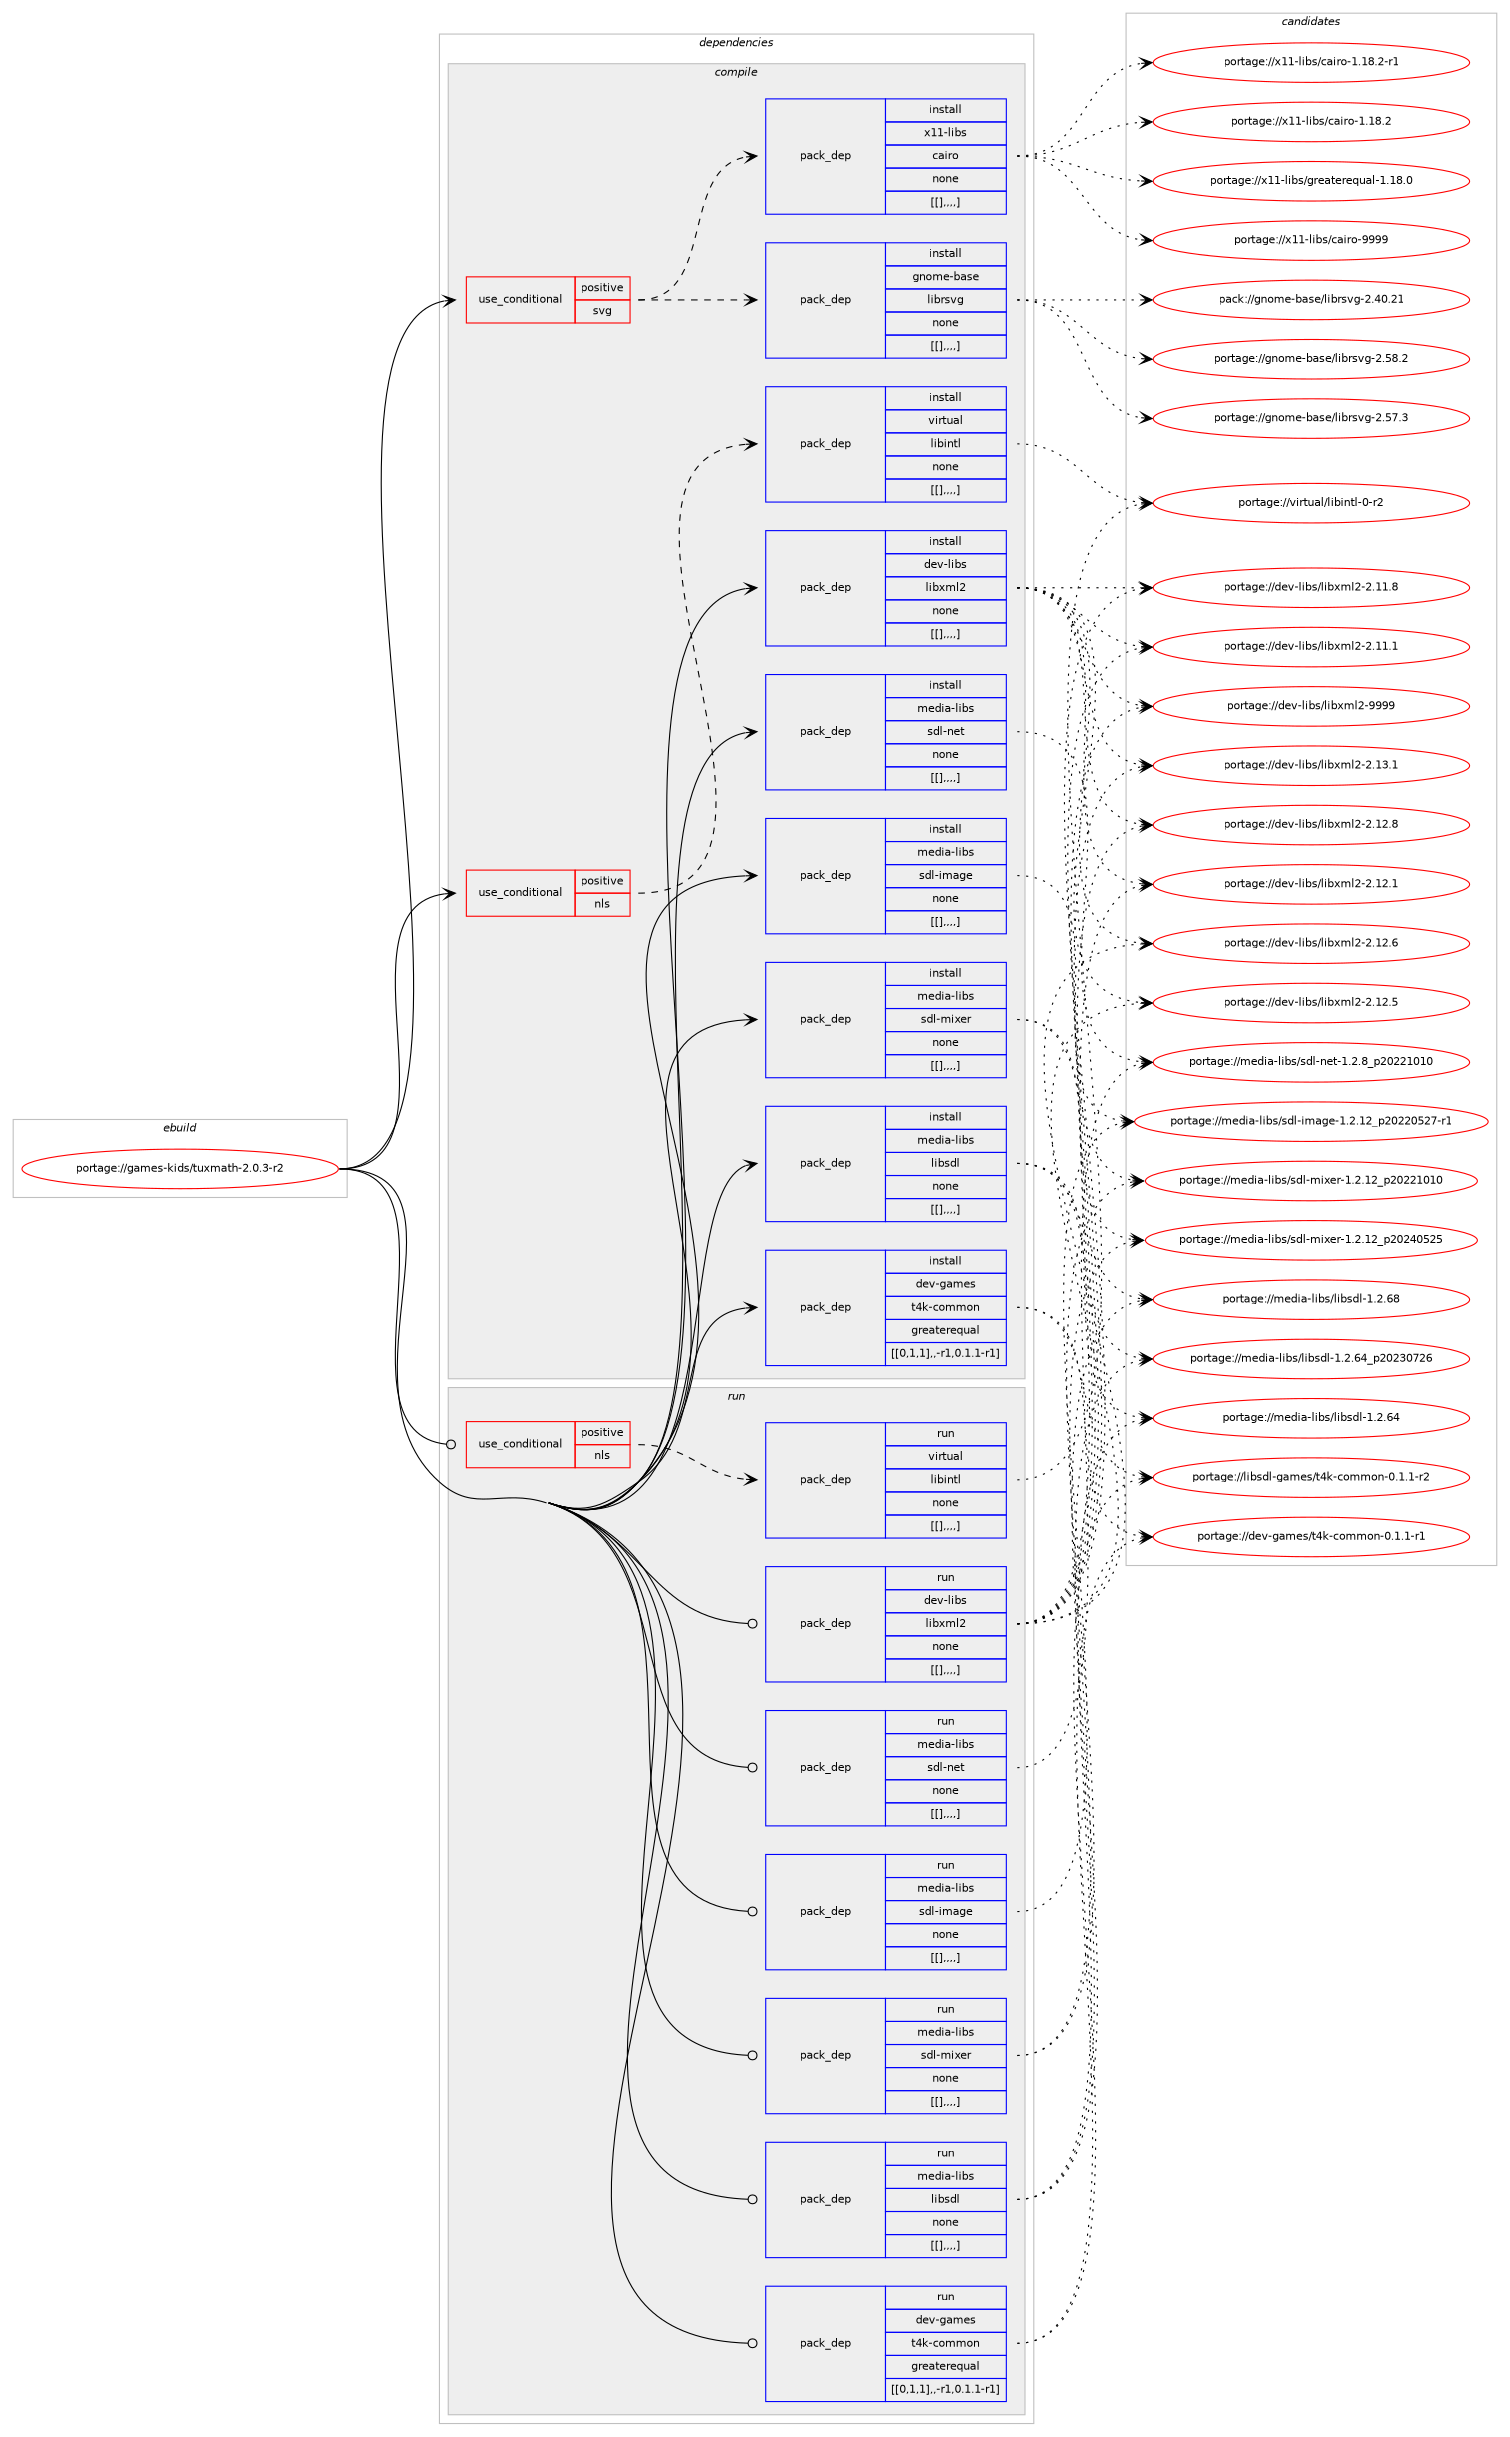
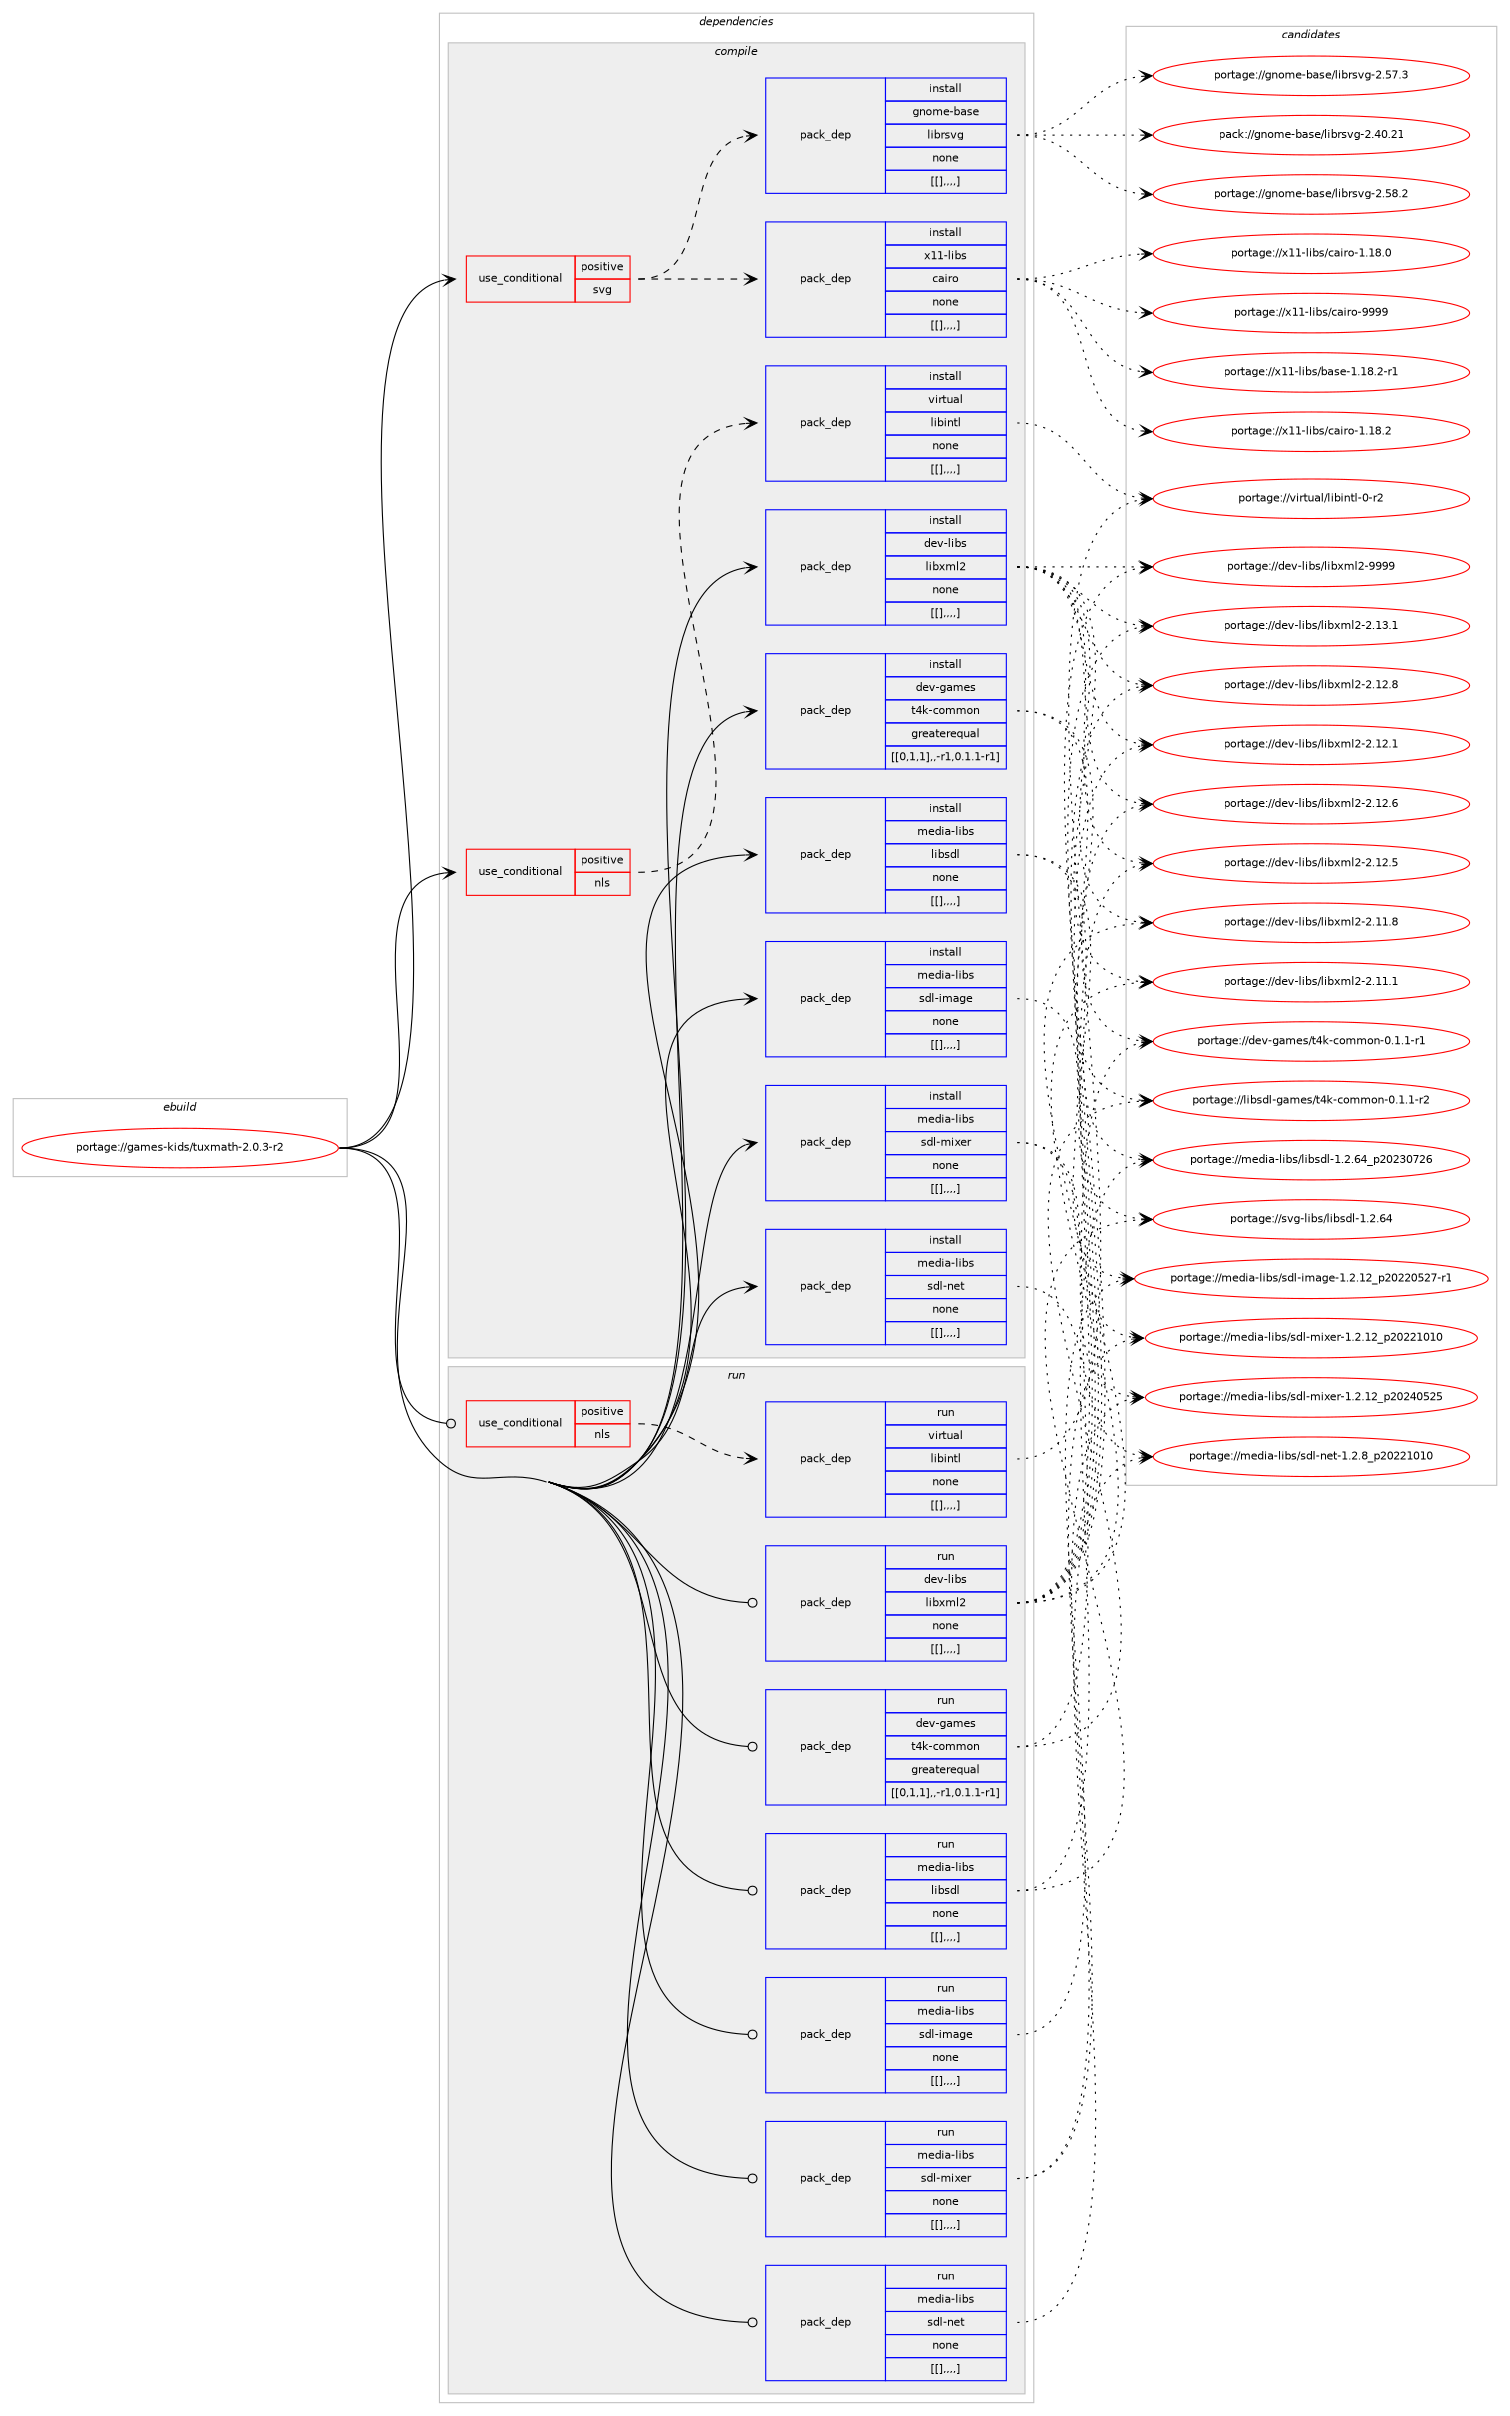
node "portage://x11-libs/cairo-1.18.2-r1": label "portage://x11-libs/cairo-1.18.2-r1" -> "portage://x11-libs/base-1.18.2-r1"
node "portage://x11-libs/greaterequal-1.18.0": label "portage://x11-libs/greaterequal-1.18.0" -> "portage://x11-libs/cairo-1.18.0"
node "portage://media-libs/libsdl-1.2.68": removed
node "portage://media-libs/libsdl-1.2.64": label "portage://media-libs/libsdl-1.2.64" -> "portage://svg-libs/libsdl-1.2.64"
